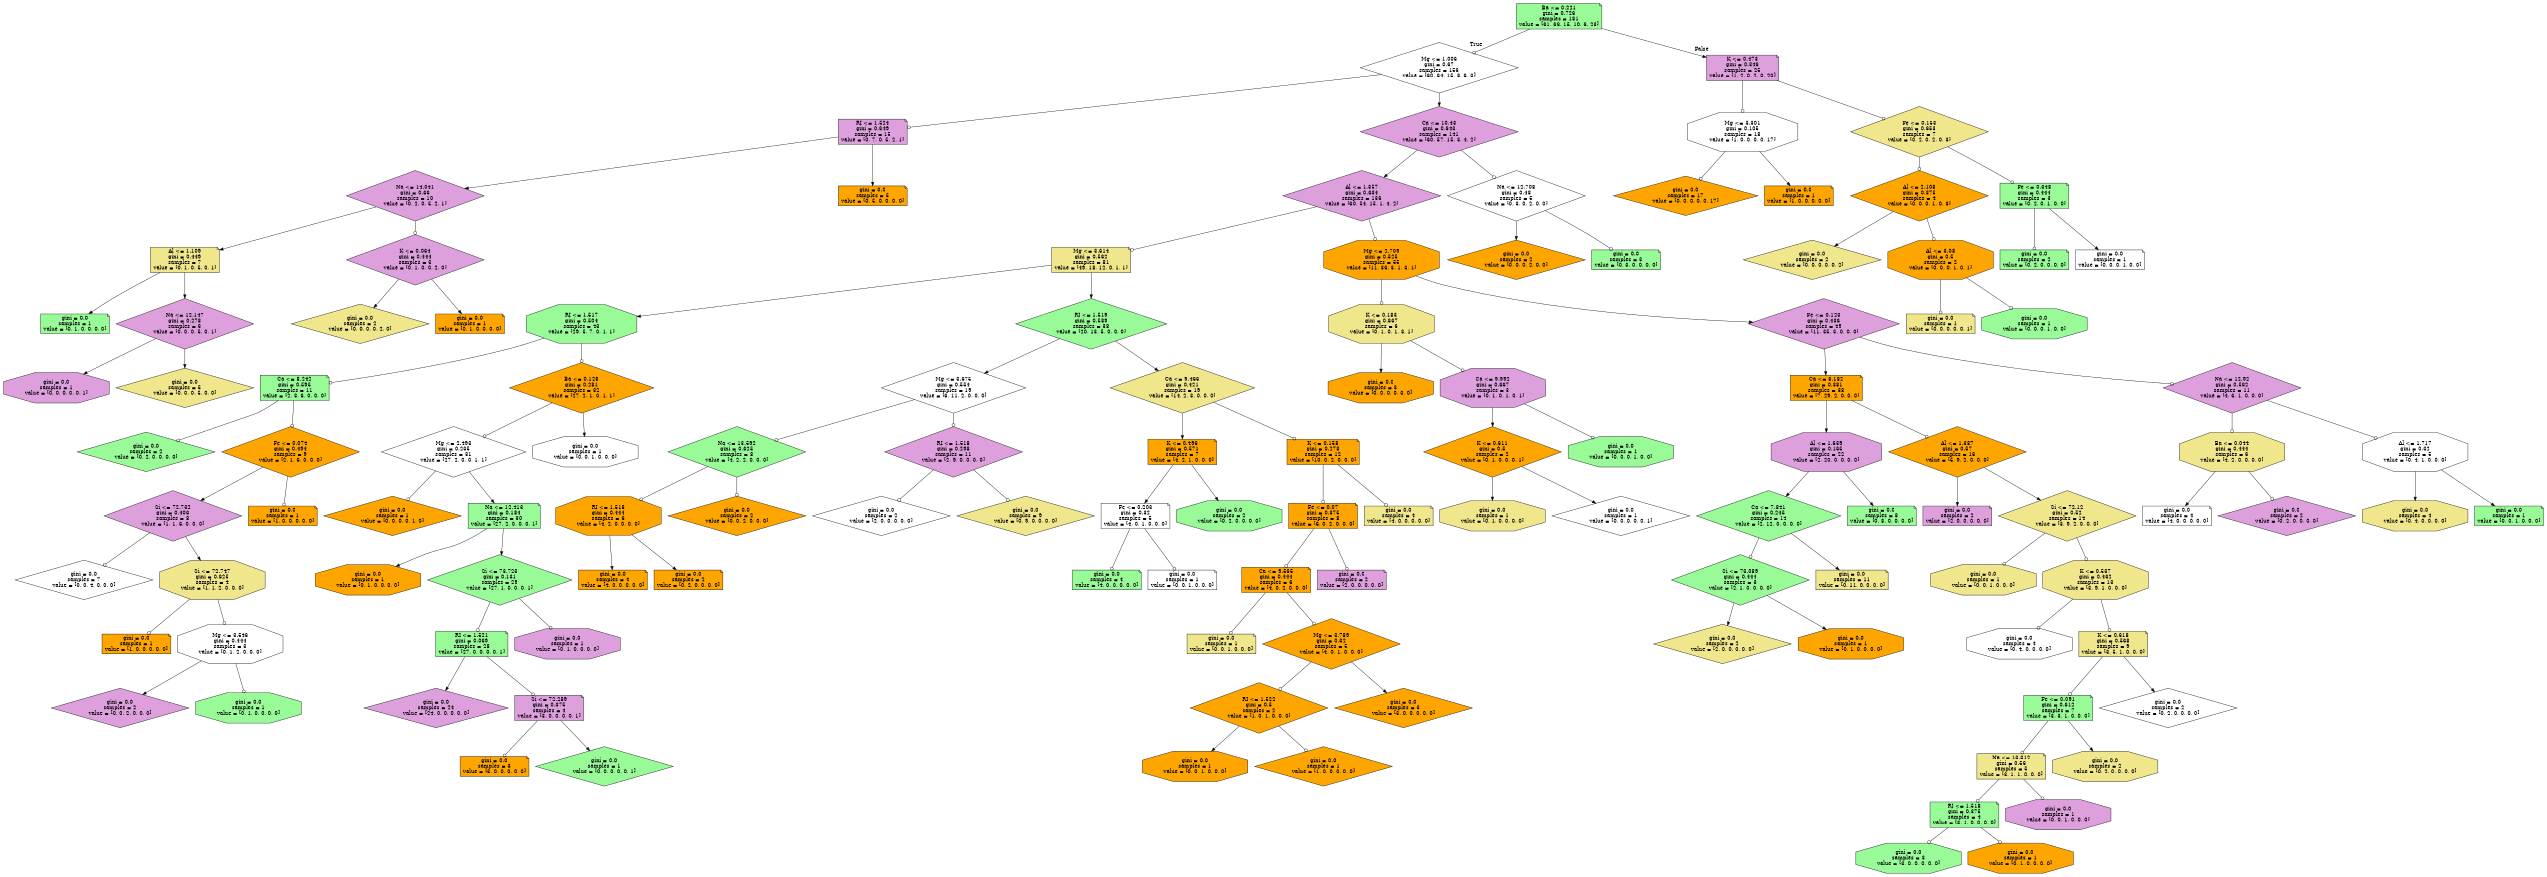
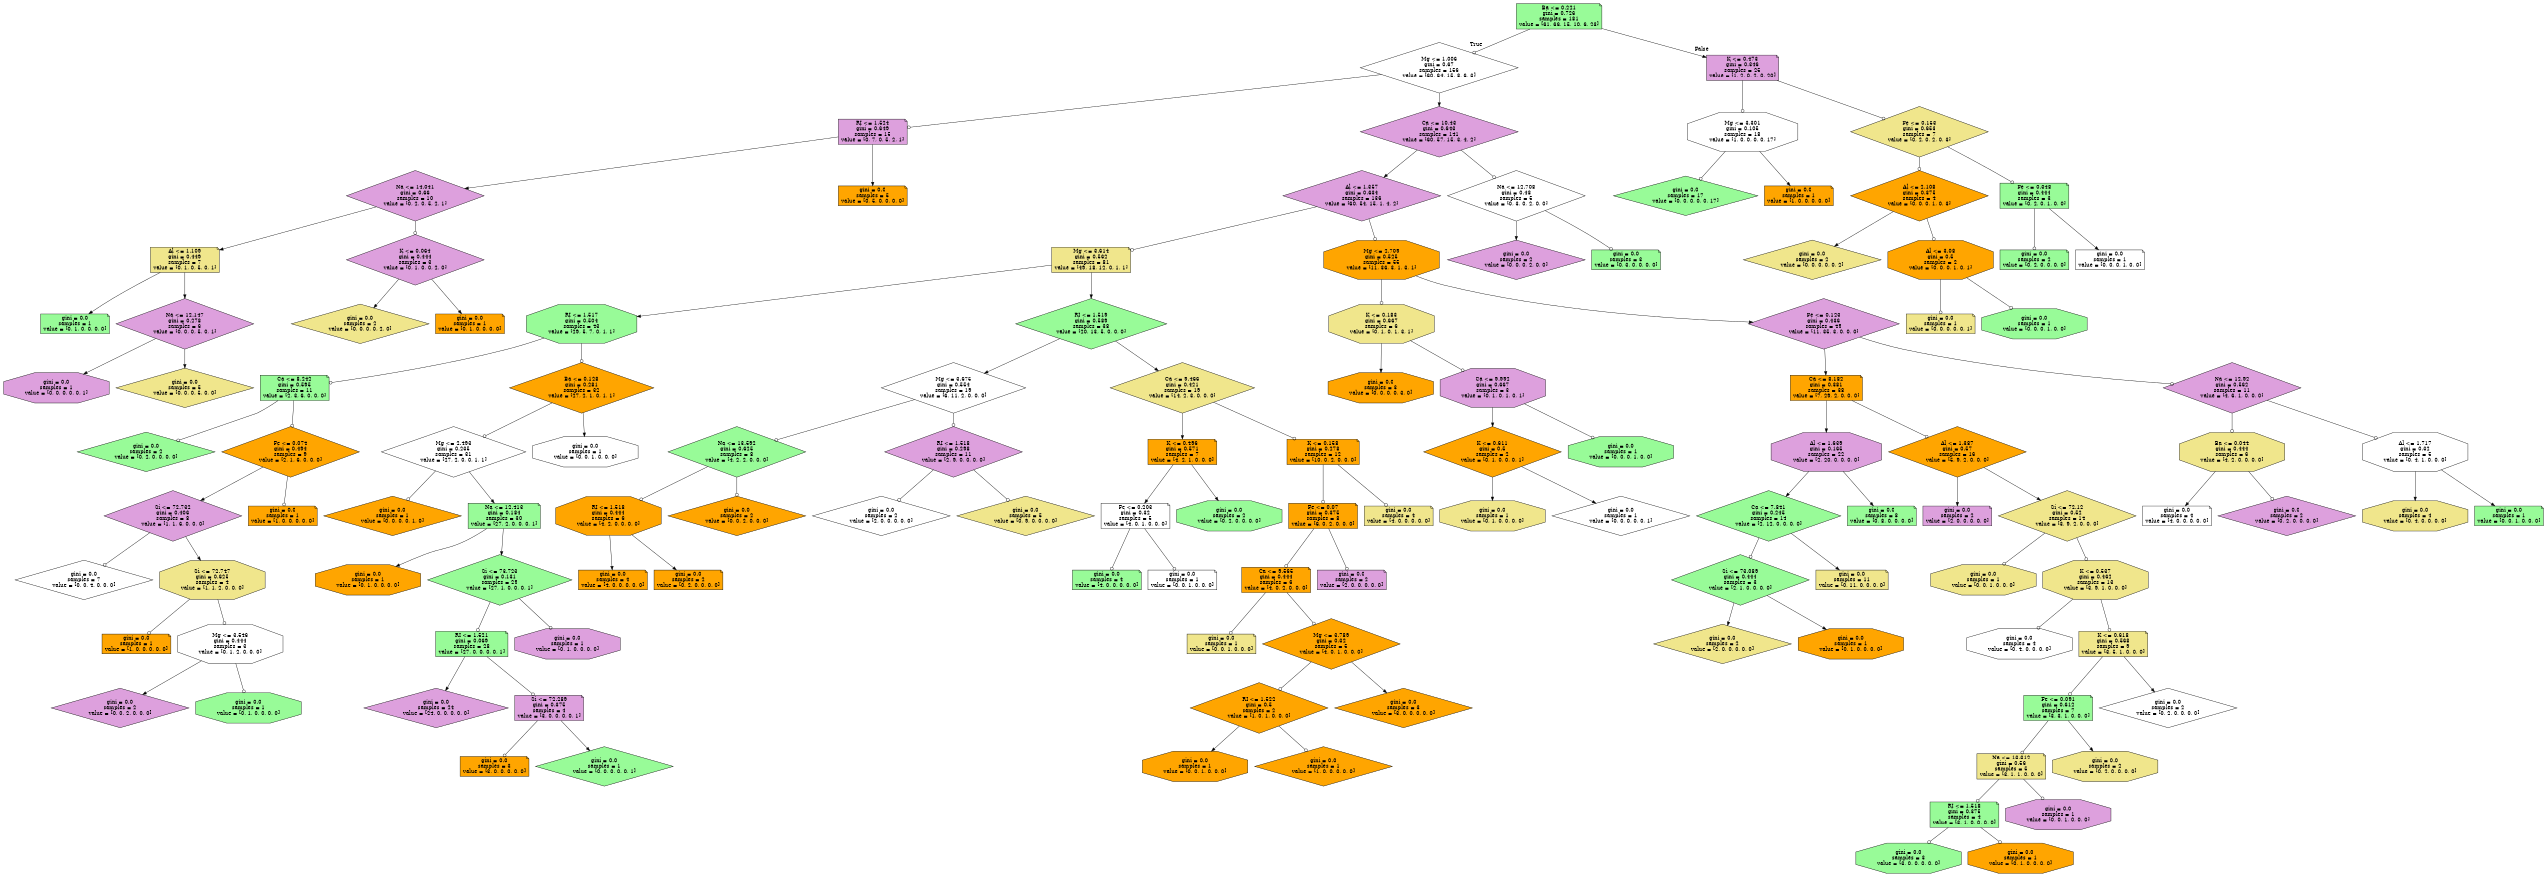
node "gini = 0.0 samples = 17 value = [0, 0, 0, 0, 0, 17]": fillcolor orange -> palegreen
node "gini = 0.0 samples = 2 value = [0, 0, 0, 2, 0, 0]": fillcolor orange -> plum
node "gini = 0.0 samples = 9 value = [0, 9, 0, 0, 0, 0]": label "gini = 0.0 samples = 9 value = [0, 9, 0, 0, 0, 0]" -> "gini = 0.0 samples = 5 value = [0, 9, 0, 0, 0, 0]"
